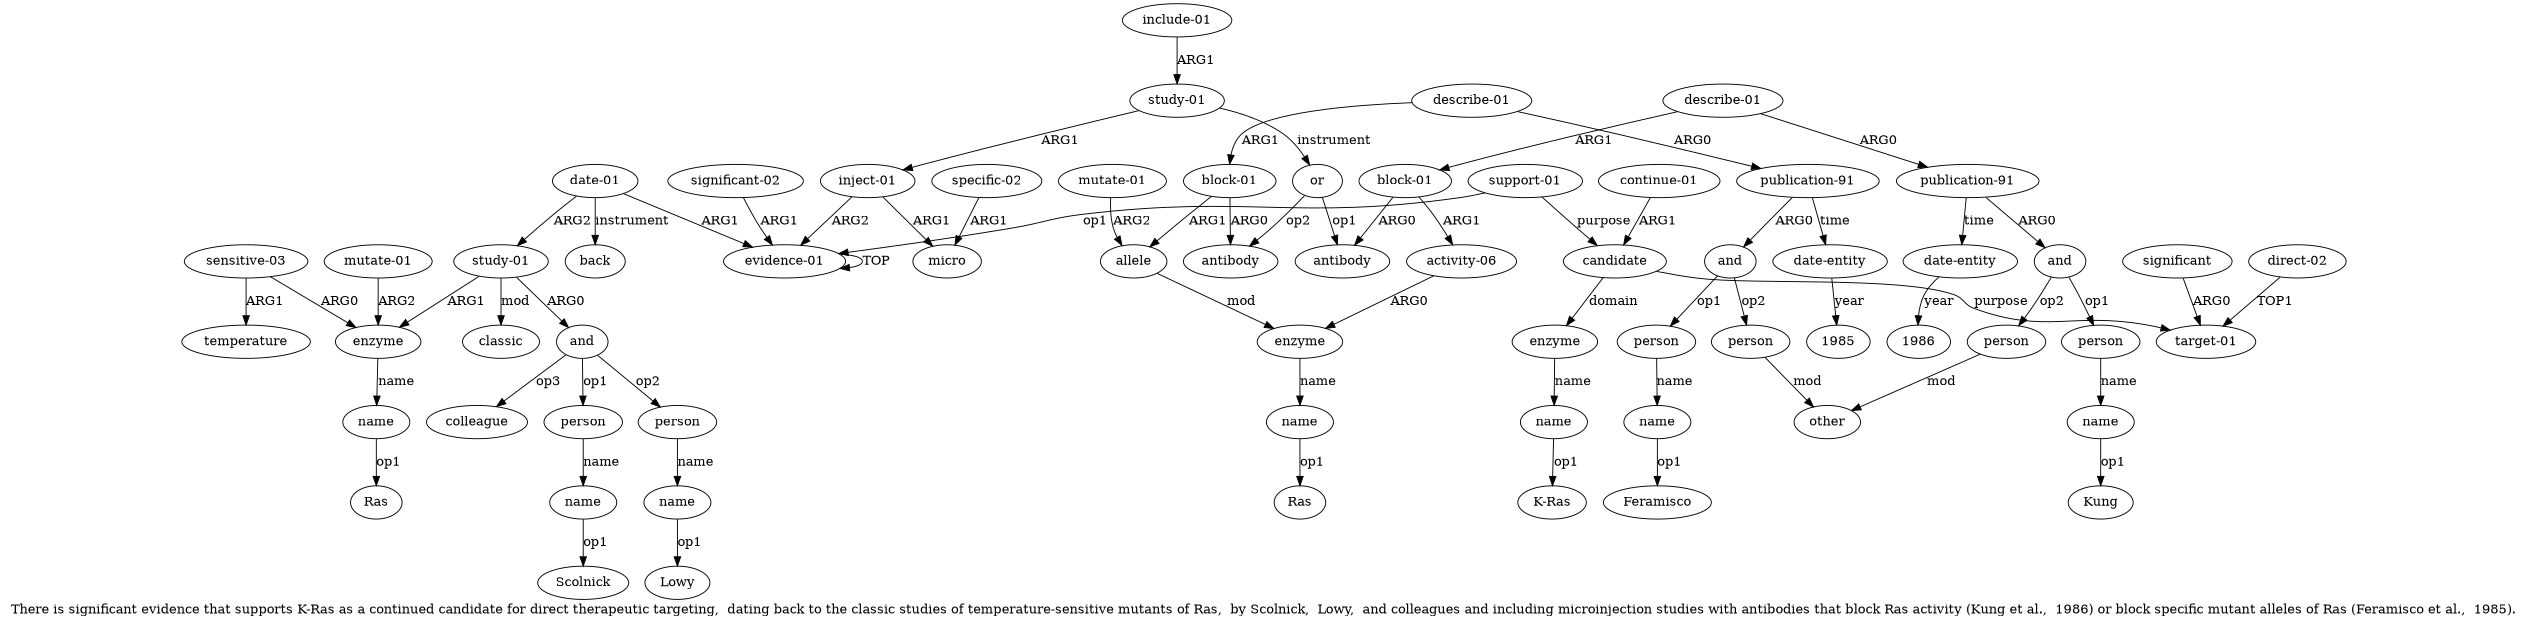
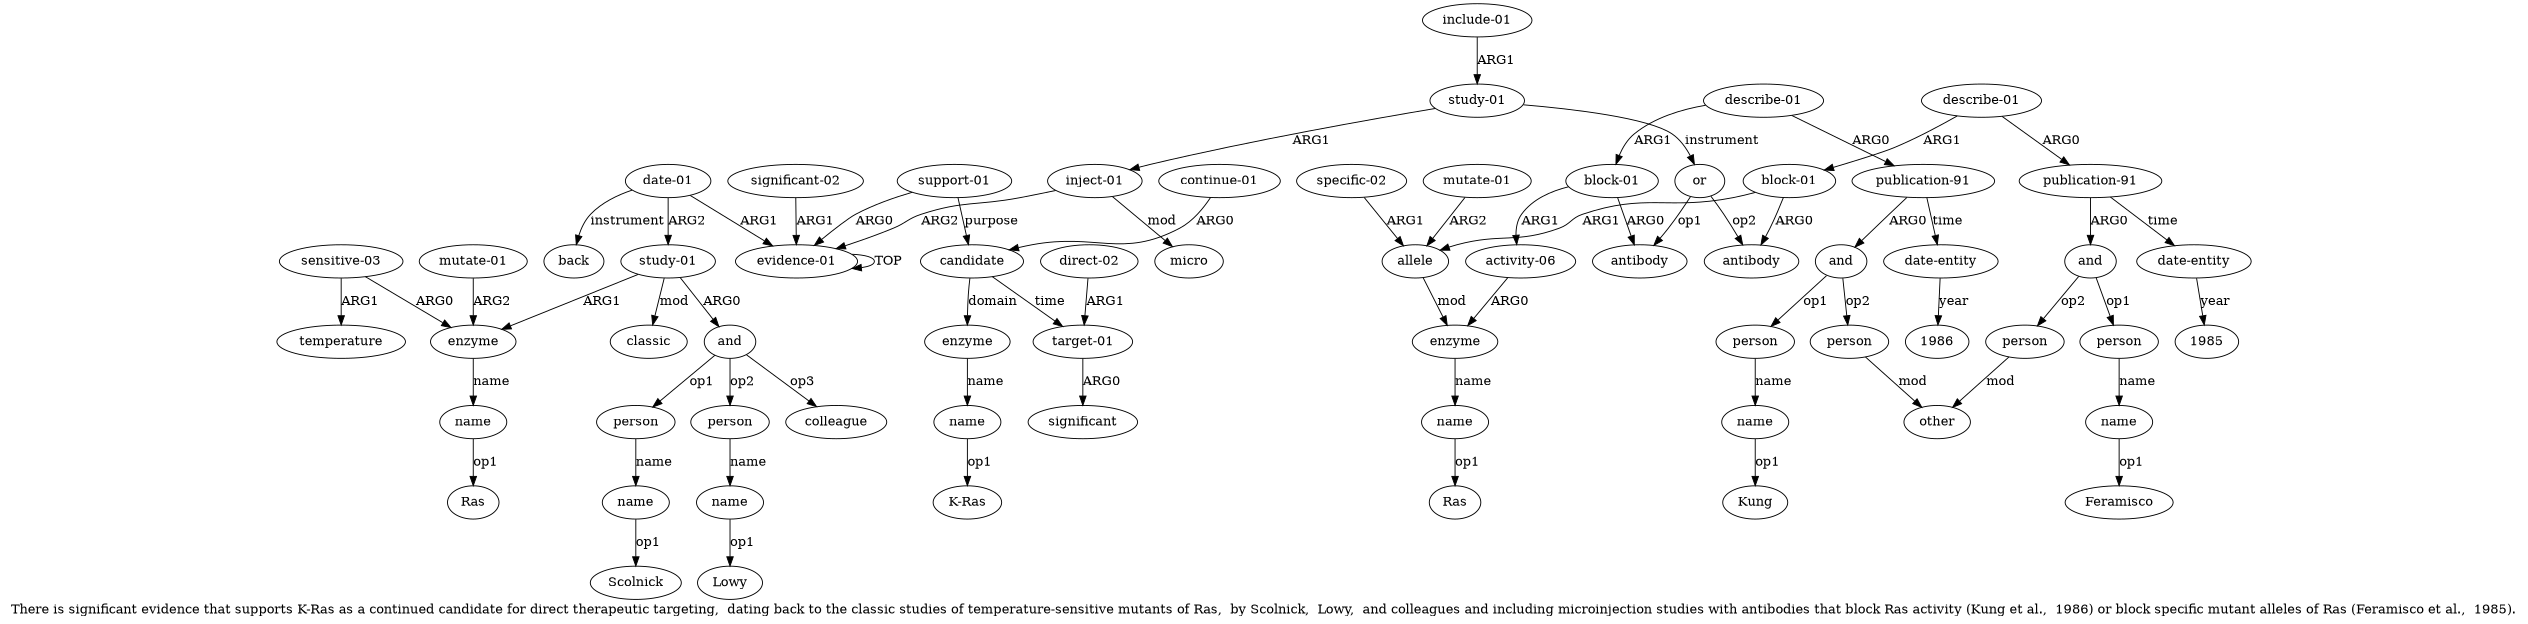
edge "specific-02" -> "micro": now "specific-02" -> "allele"
edge "inject-01" -> "micro": label "ARG1" -> "mod"
edge "support-01" -> "evidence-01": label "op1" -> "ARG0"
edge "continue-01" -> "candidate": label "ARG1" -> "ARG0"
edge "significant" -> "target-01": reversed
edge "candidate" -> "target-01": label "purpose" -> "time"
edge "direct-02" -> "target-01": label "TOP1" -> "ARG1"
